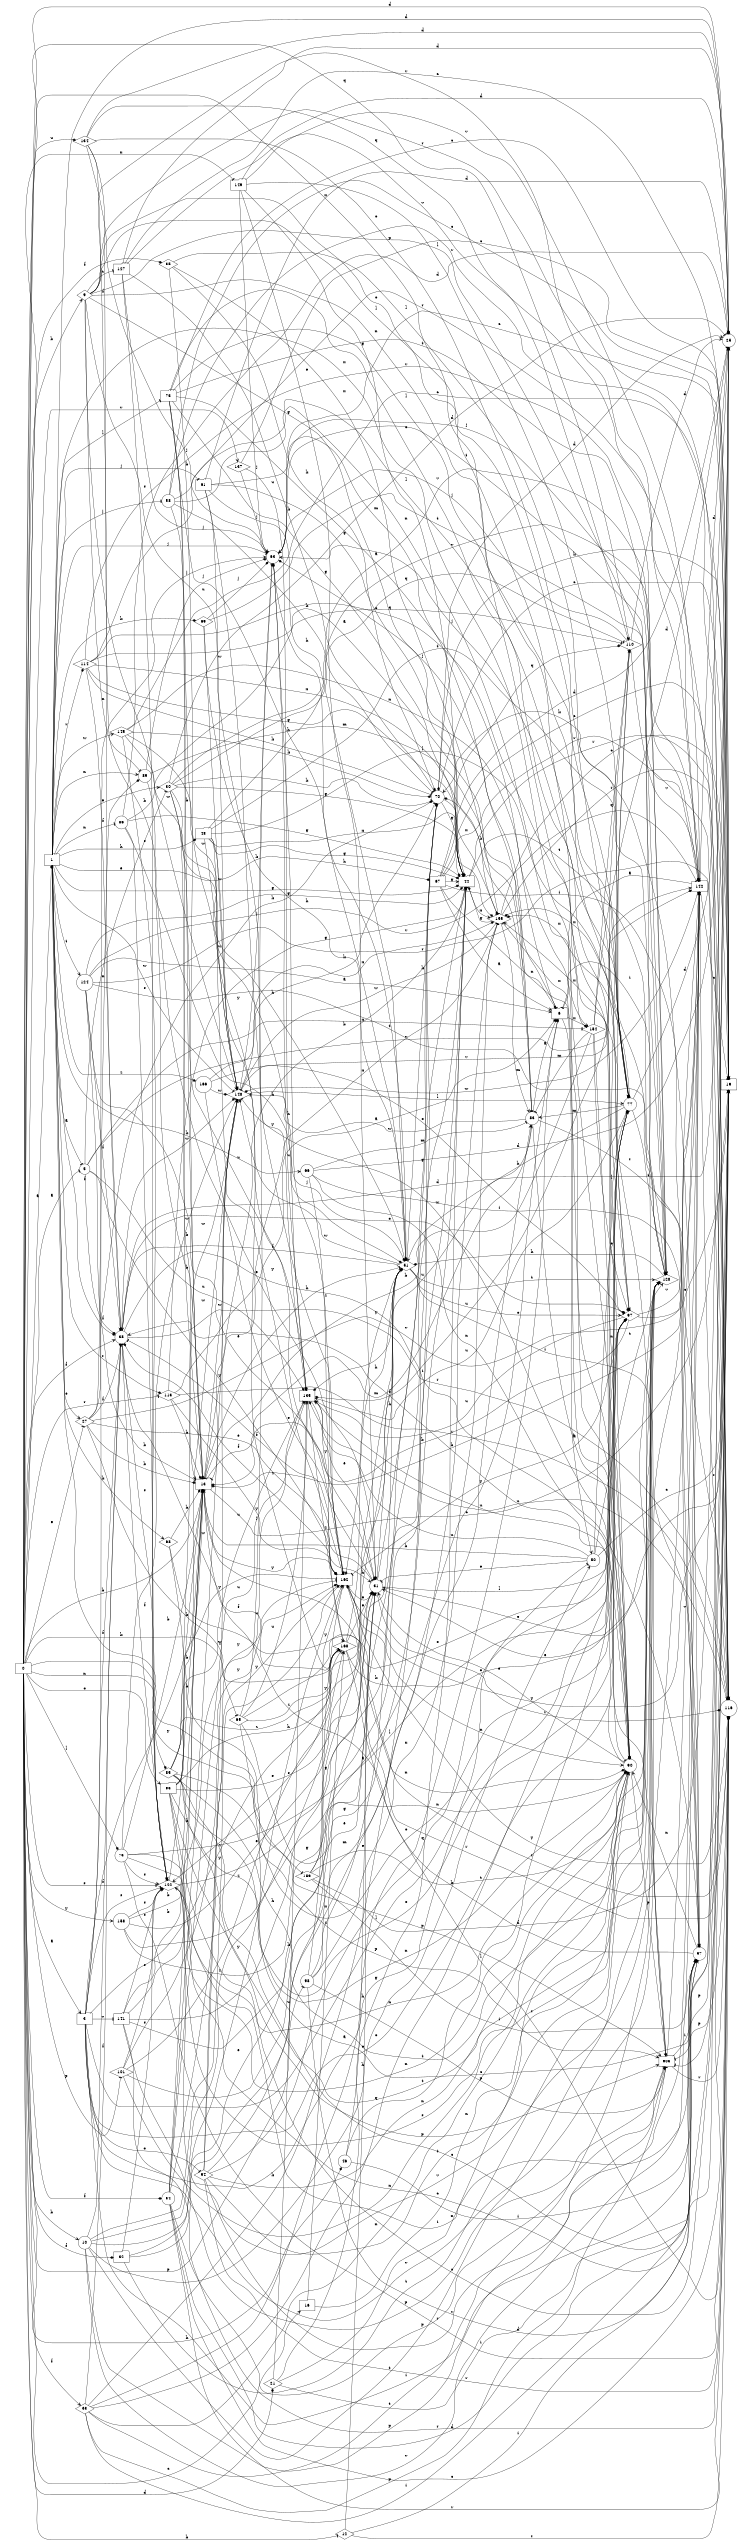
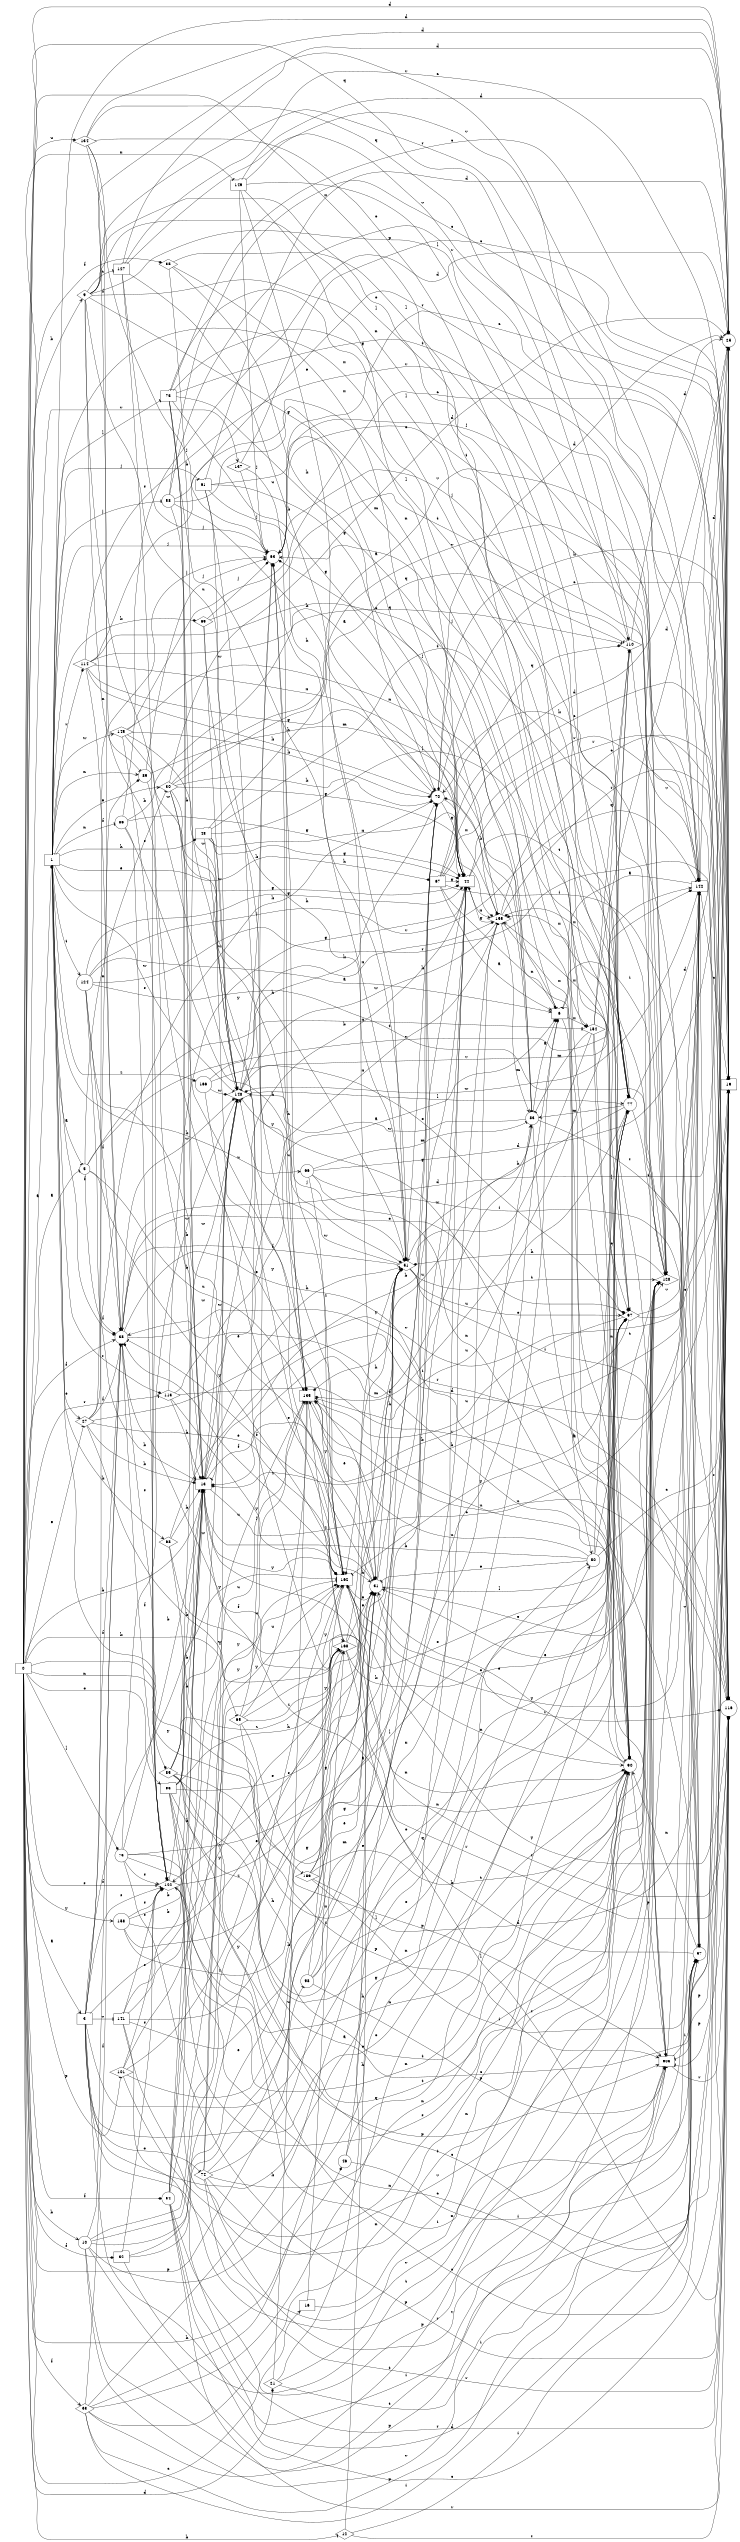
edge "98" -> "25": now "68" -> "25"
node "94": label "94" -> "74"
